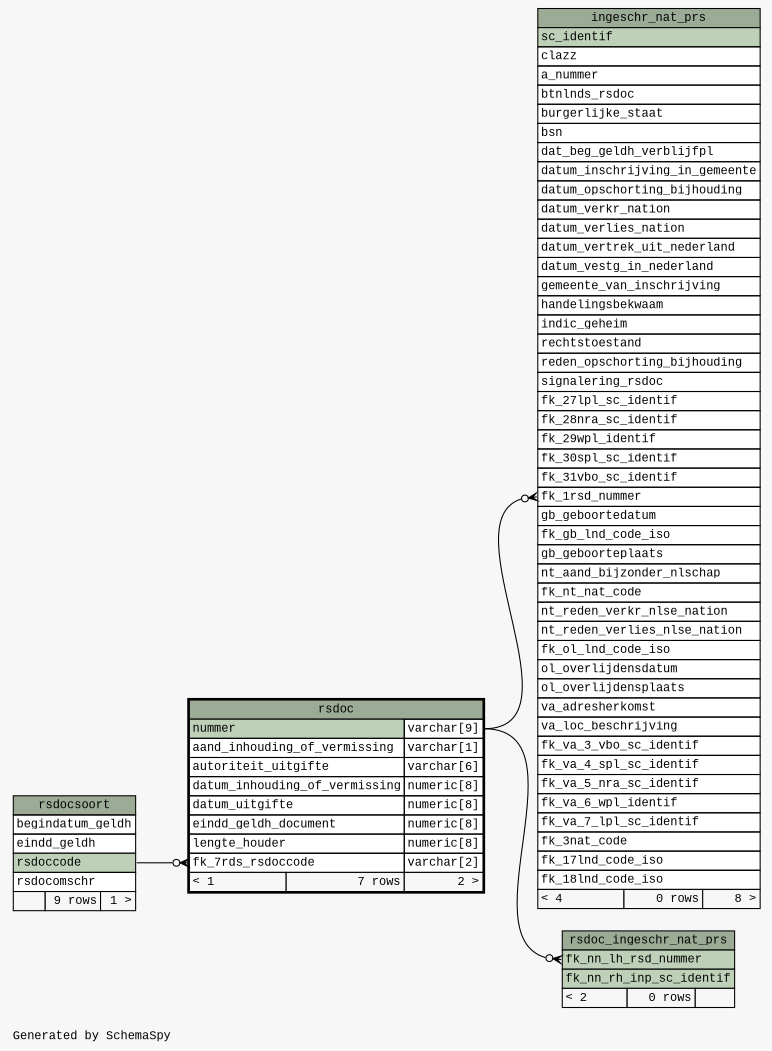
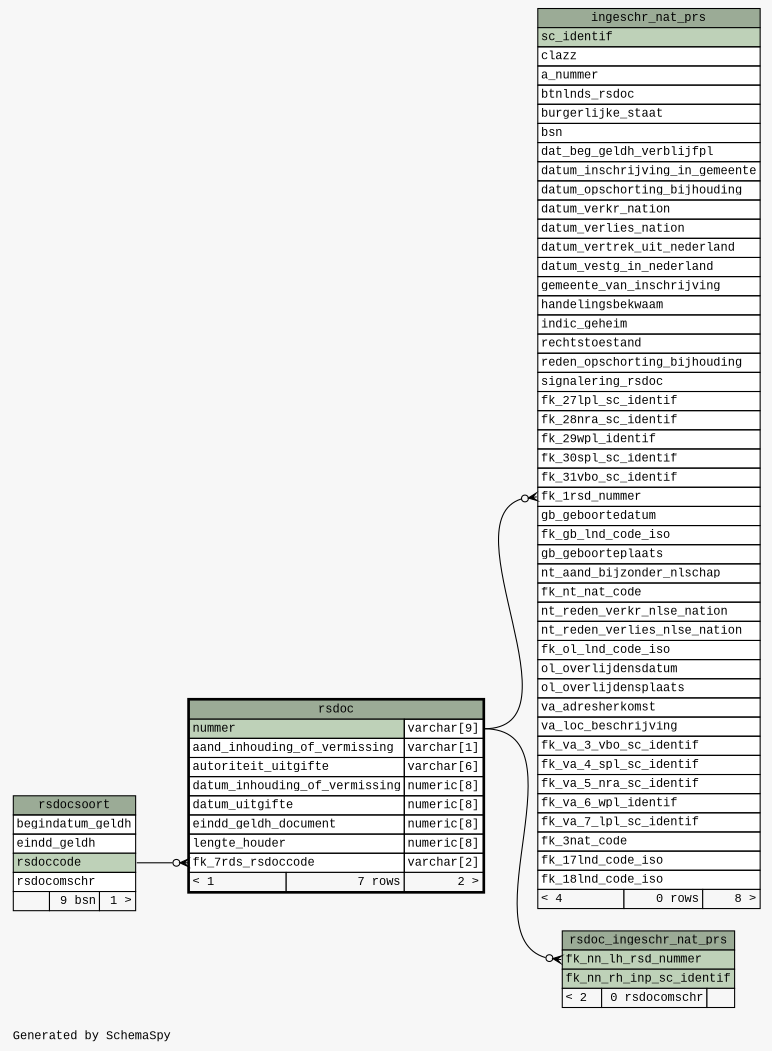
node "rsdocsoort": text "9 rows" -> "9 bsn"
node "rsdoc_ingeschr_nat_prs": text "0 rows" -> "0 rsdocomschr"
